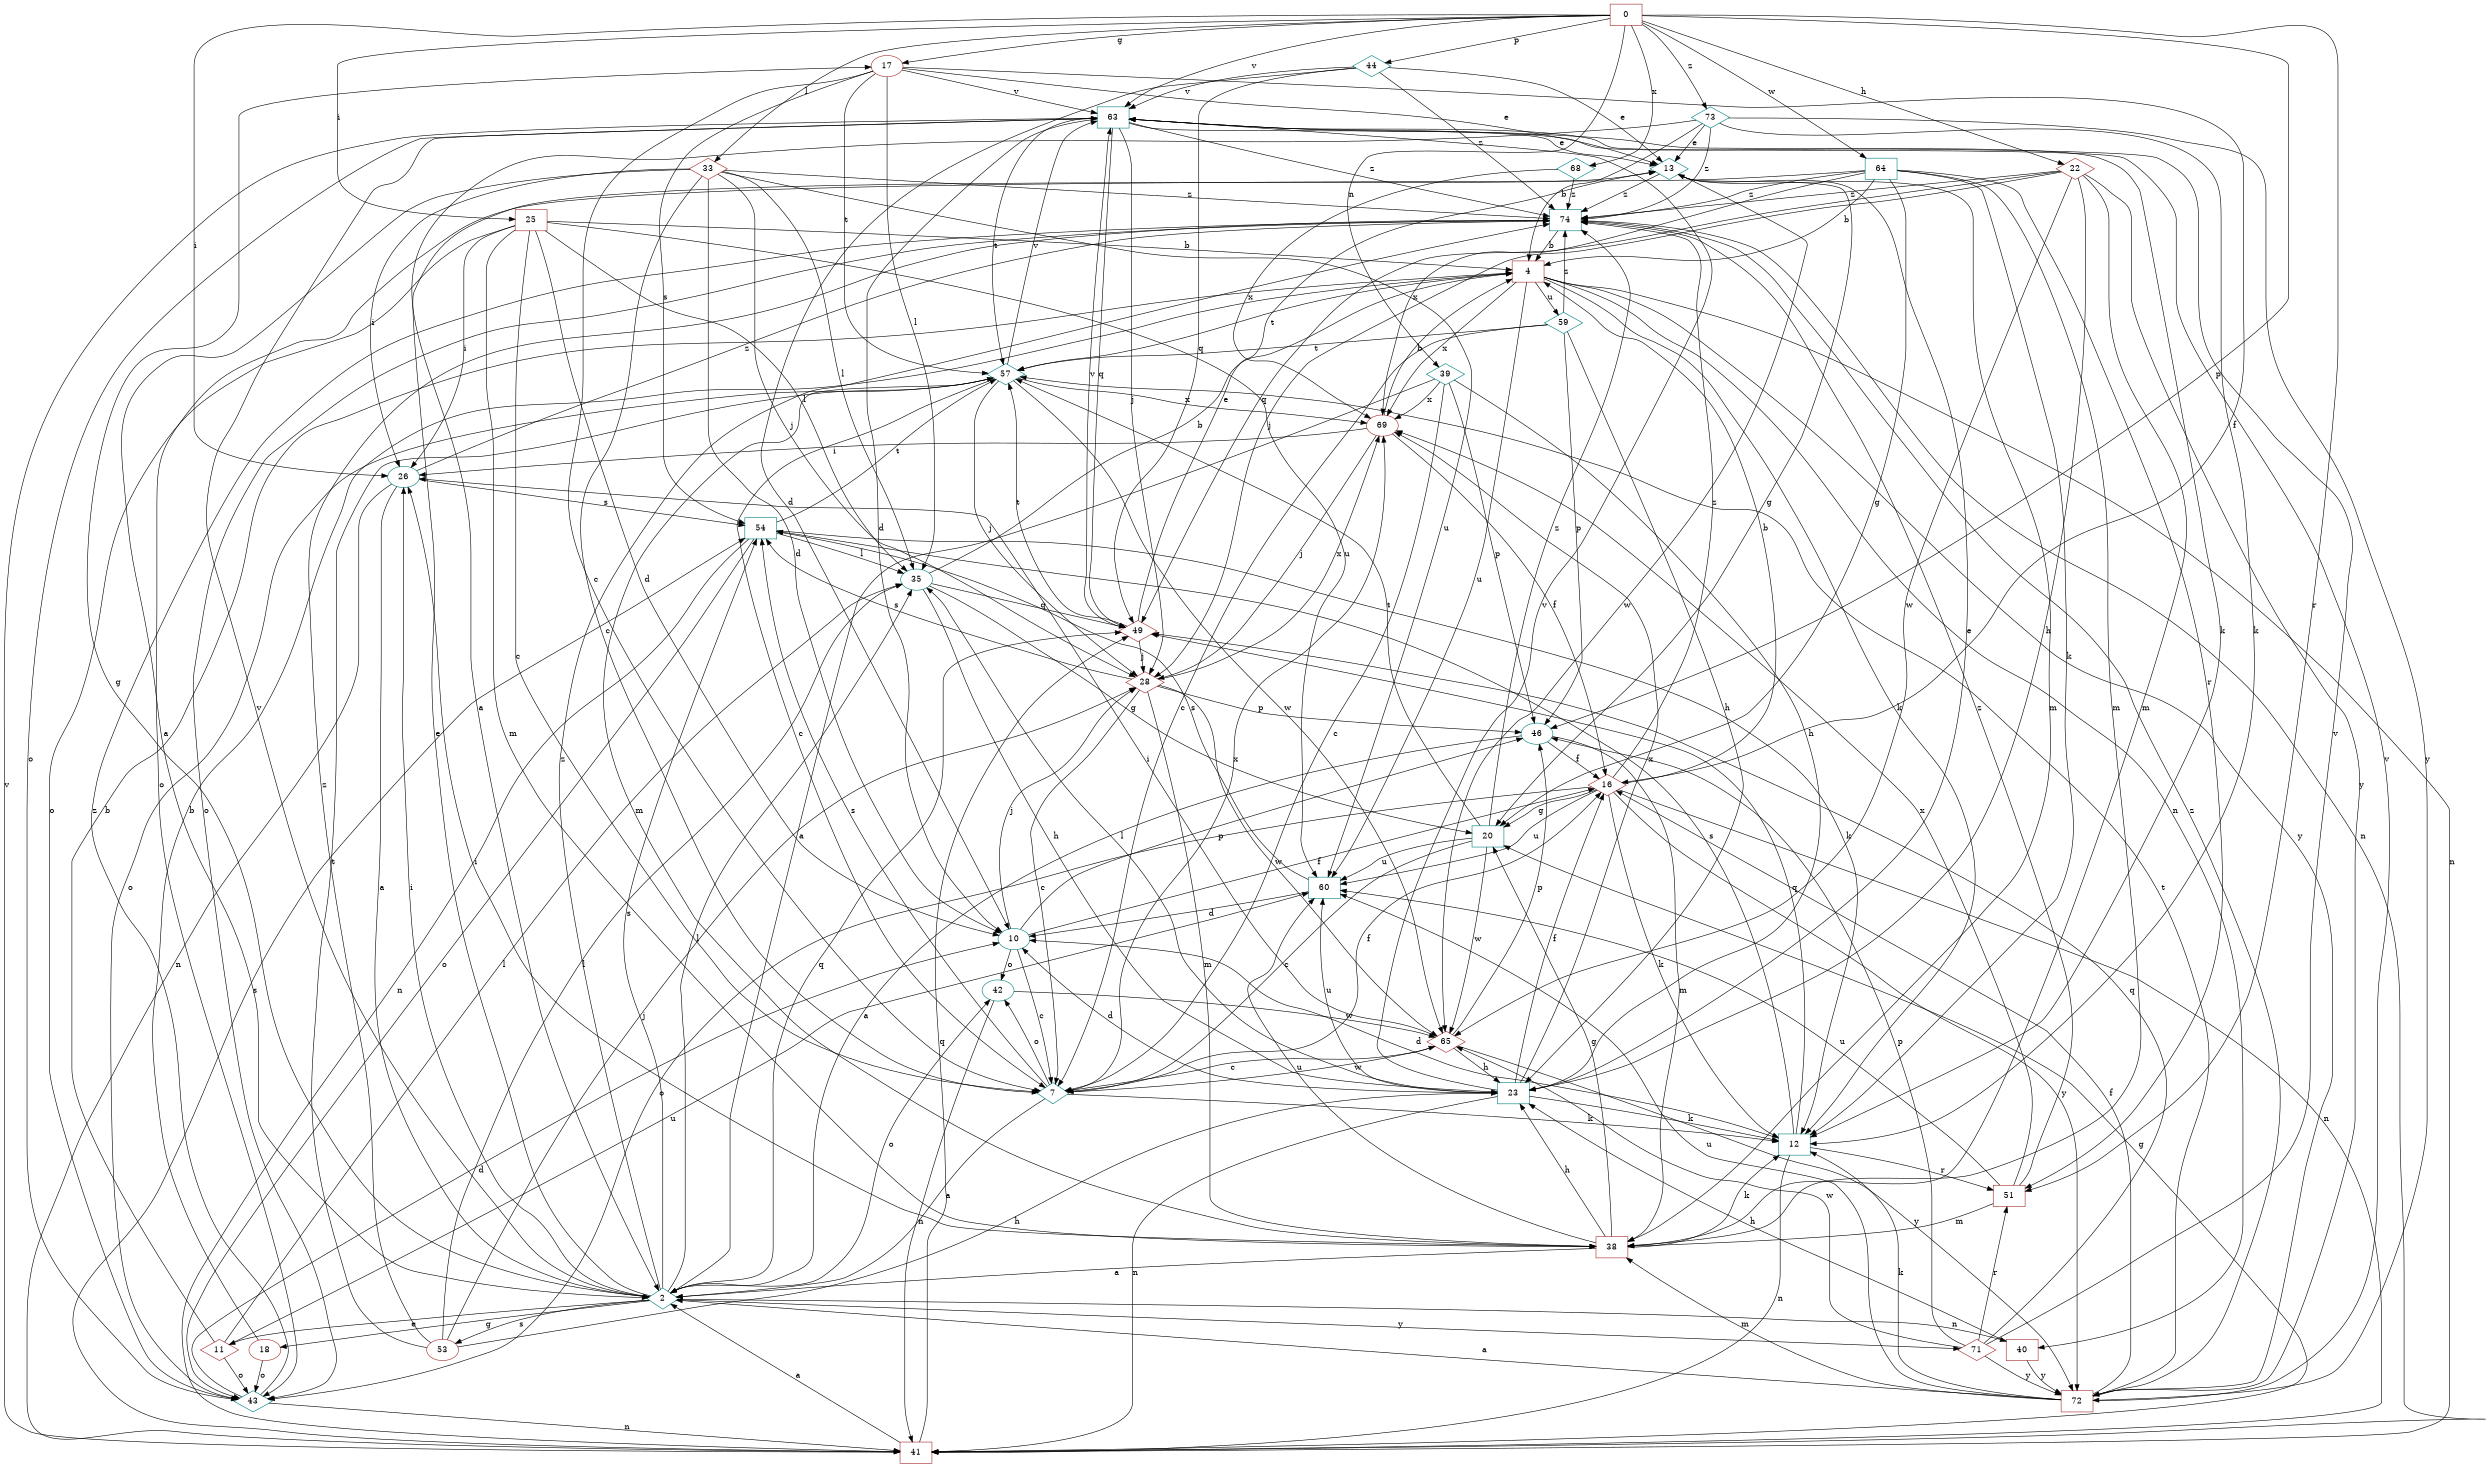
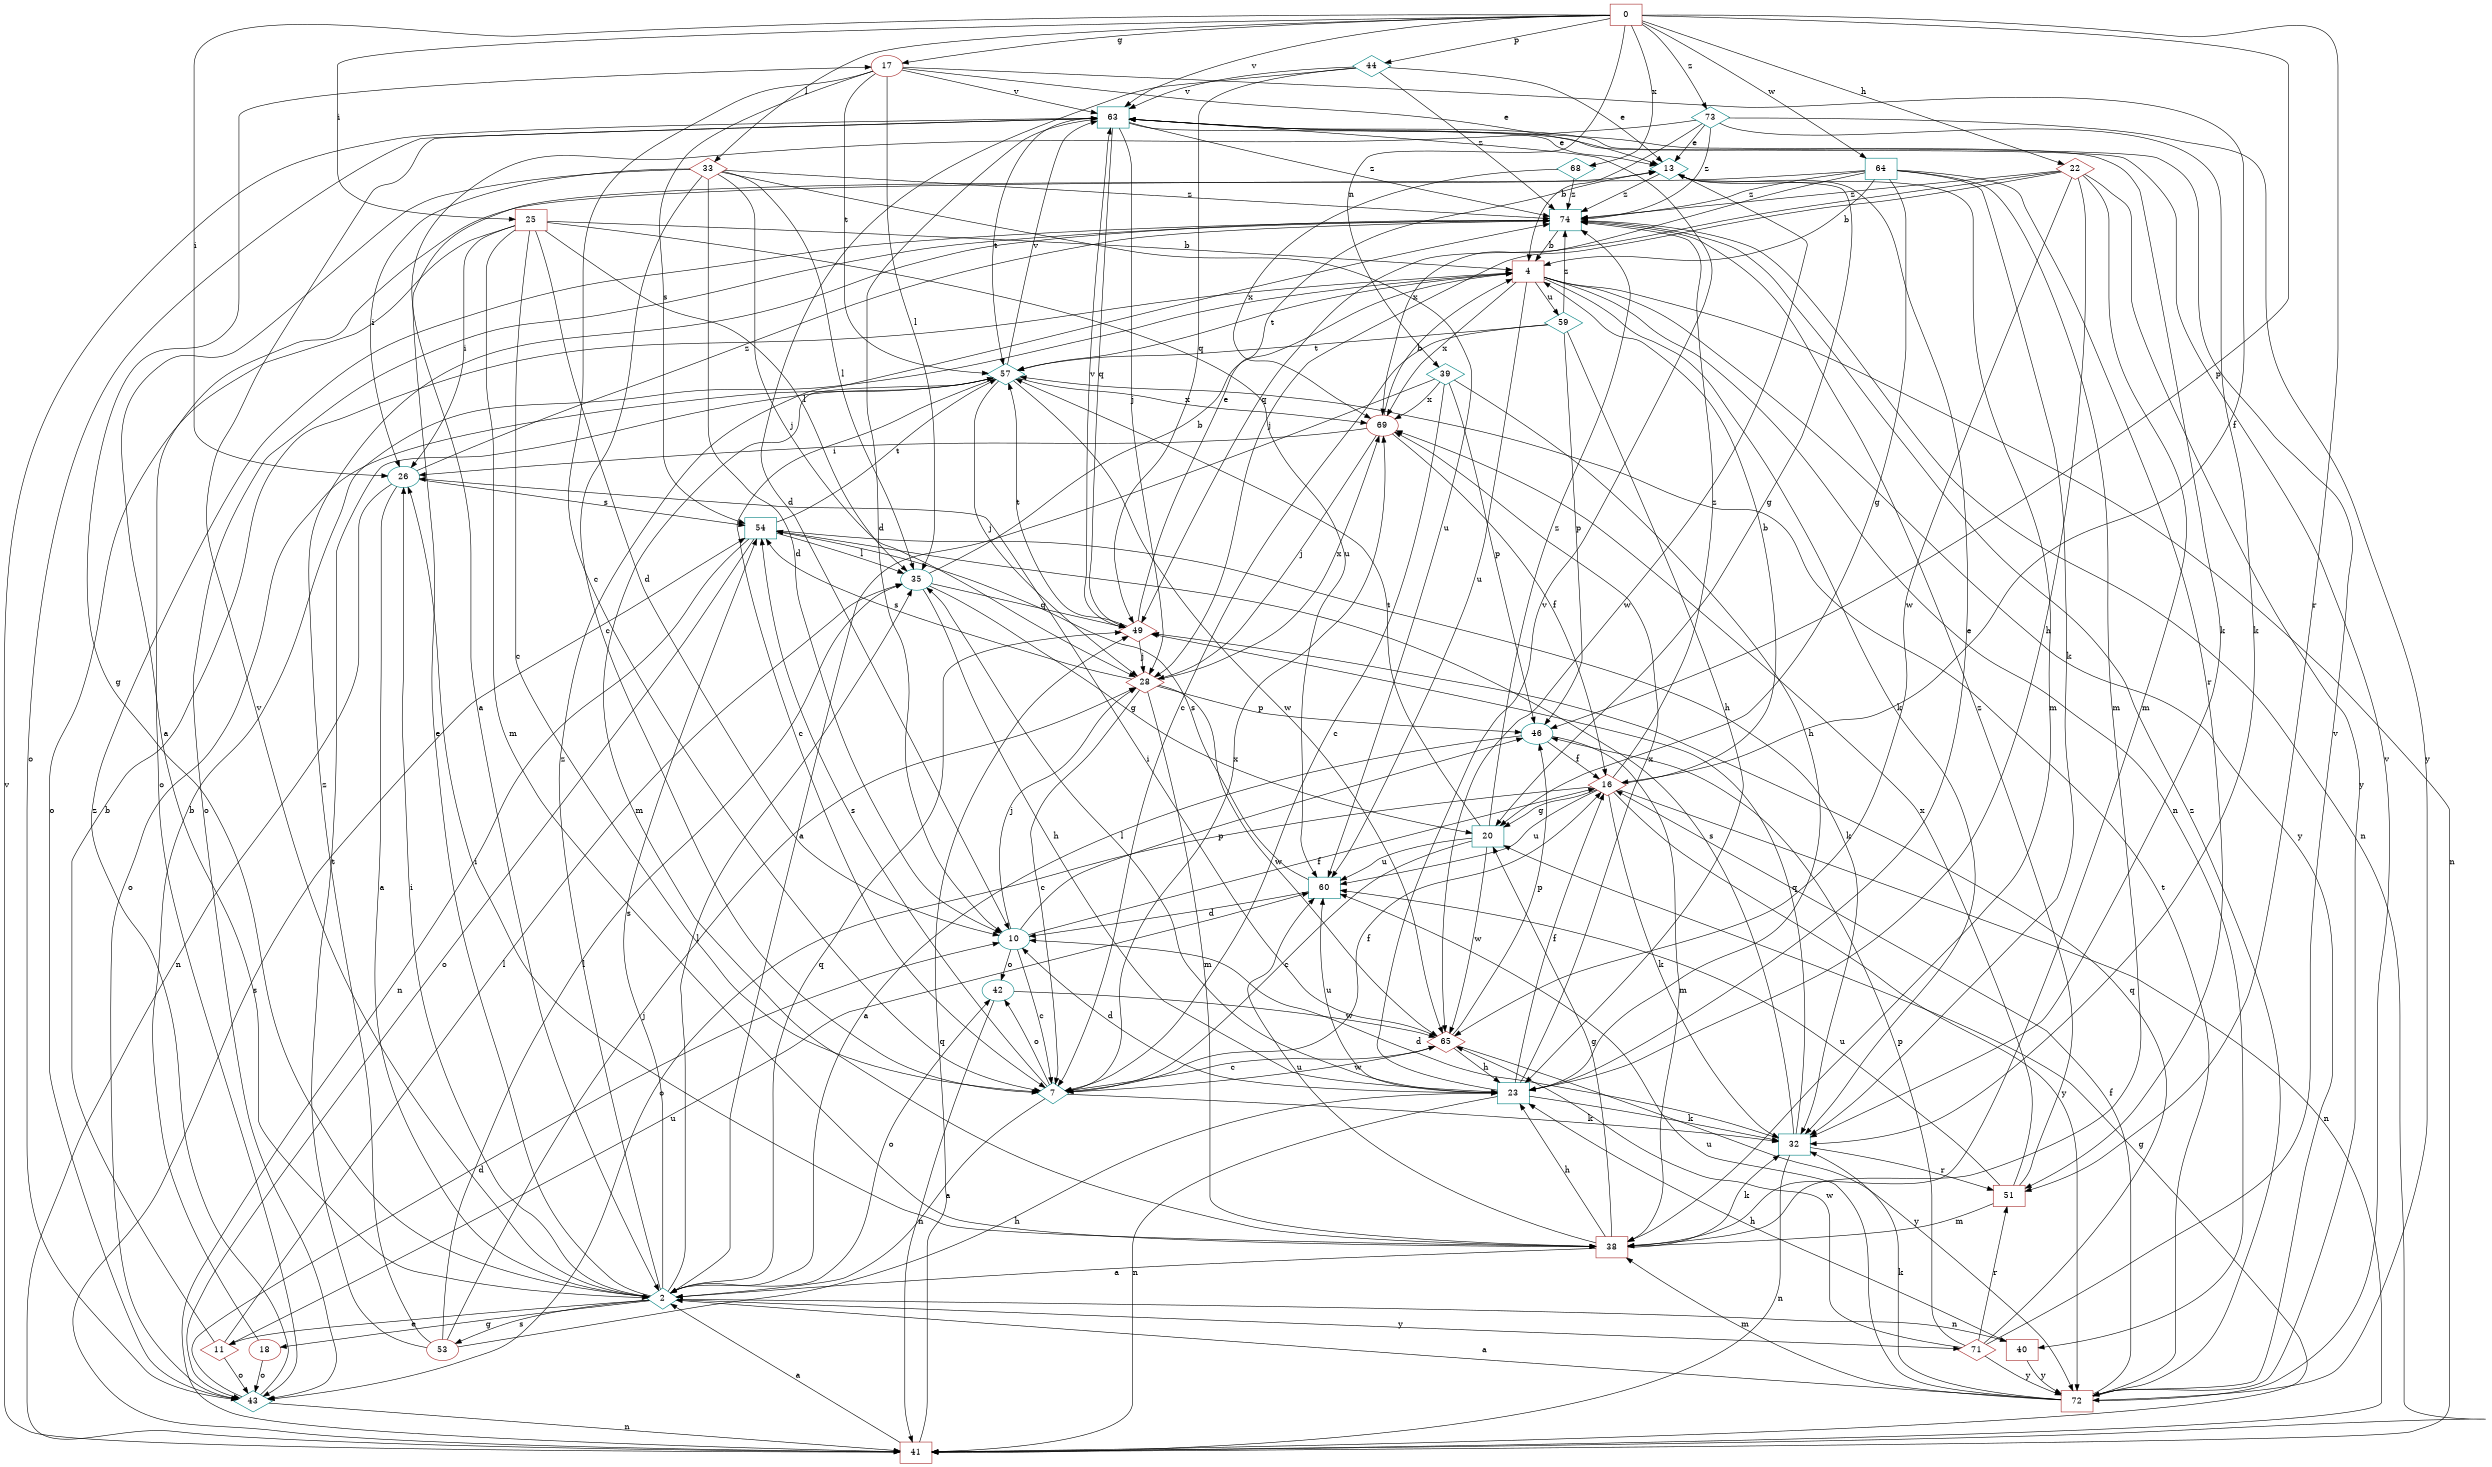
node "12": label "12" -> "32"
